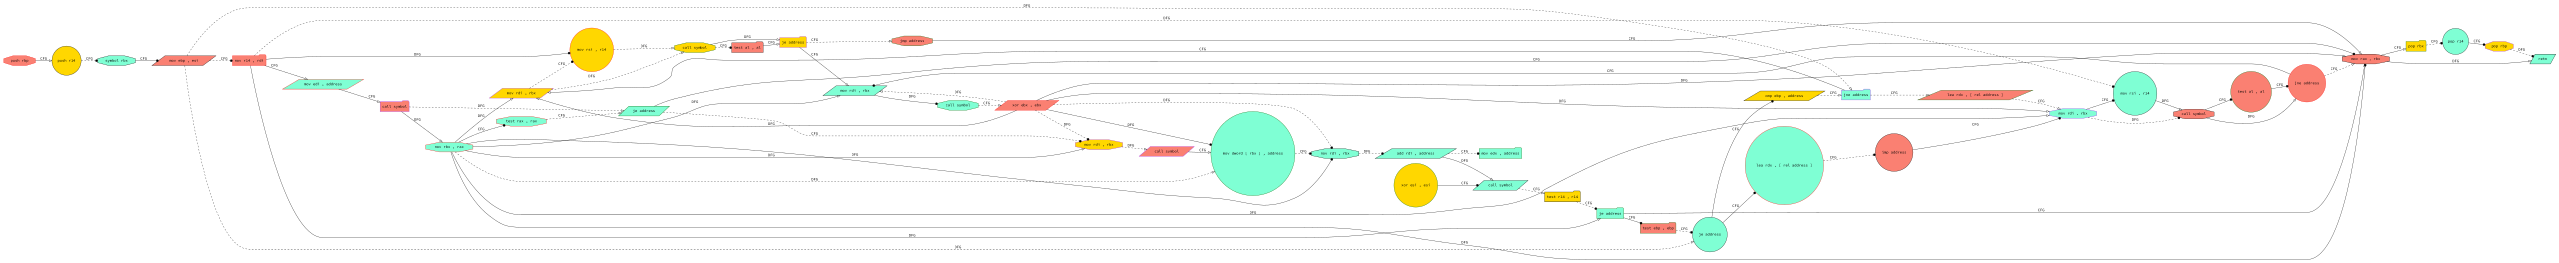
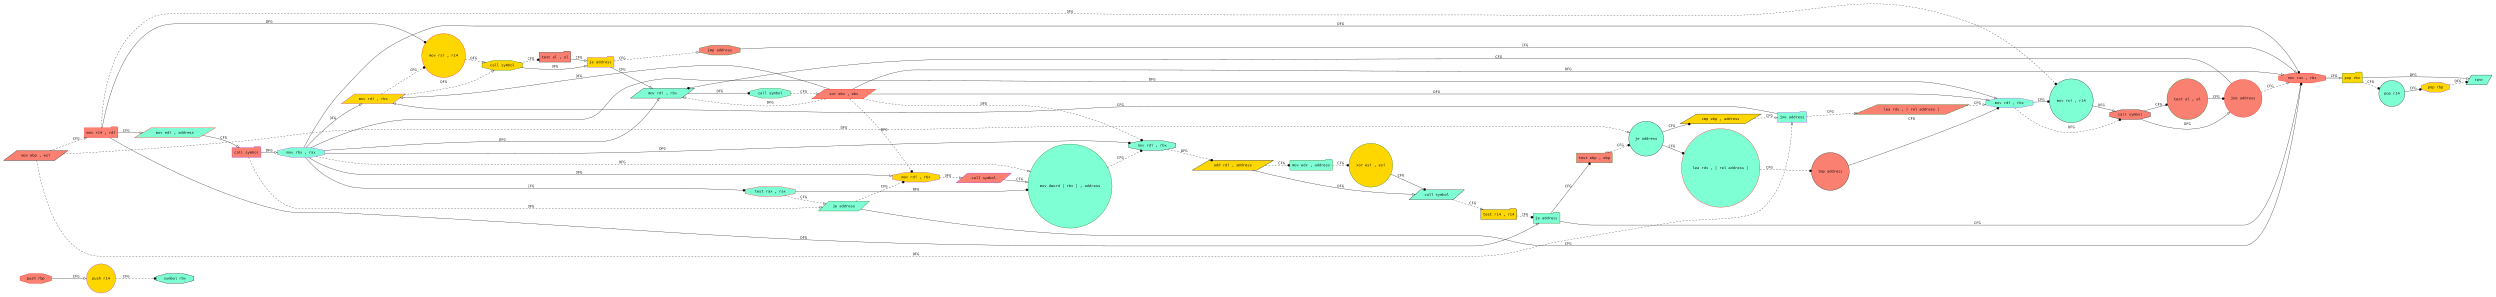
node "mov rax , rbx": color black -> red
node "push r14": color black -> purple
edge "symbol rbx" -> "mov ebp , esi": removed, label "CFG"
edge "mov ebp , esi" -> "mov r14 , rdi": arrowhead dot -> onormal
edge "mov rax , rbx" -> "retn": now "pop rbx" -> "retn"
edge "xor ebx , ebx" -> "mov dword [ rbx ] , address": now "test rax , rax" -> "mov dword [ rbx ] , address"
node "mov rbx , rax": color red -> purple
node "add rdi , address": fillcolor aquamarine -> gold
edge "mov edx , address" -> "xor esi , esi": added, label "CFG"
